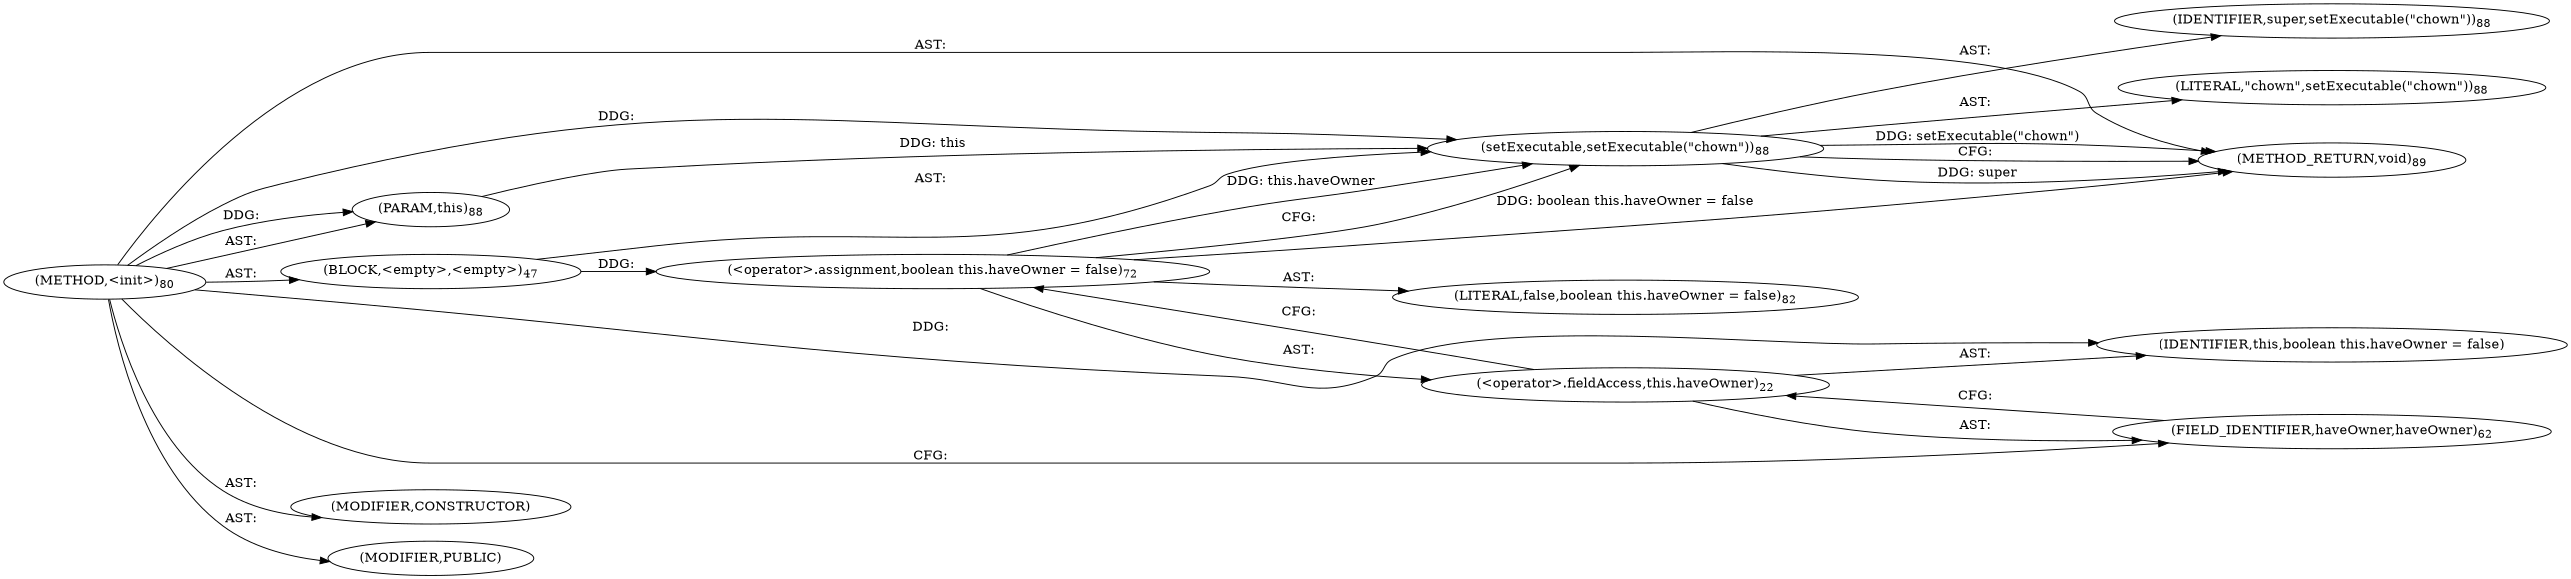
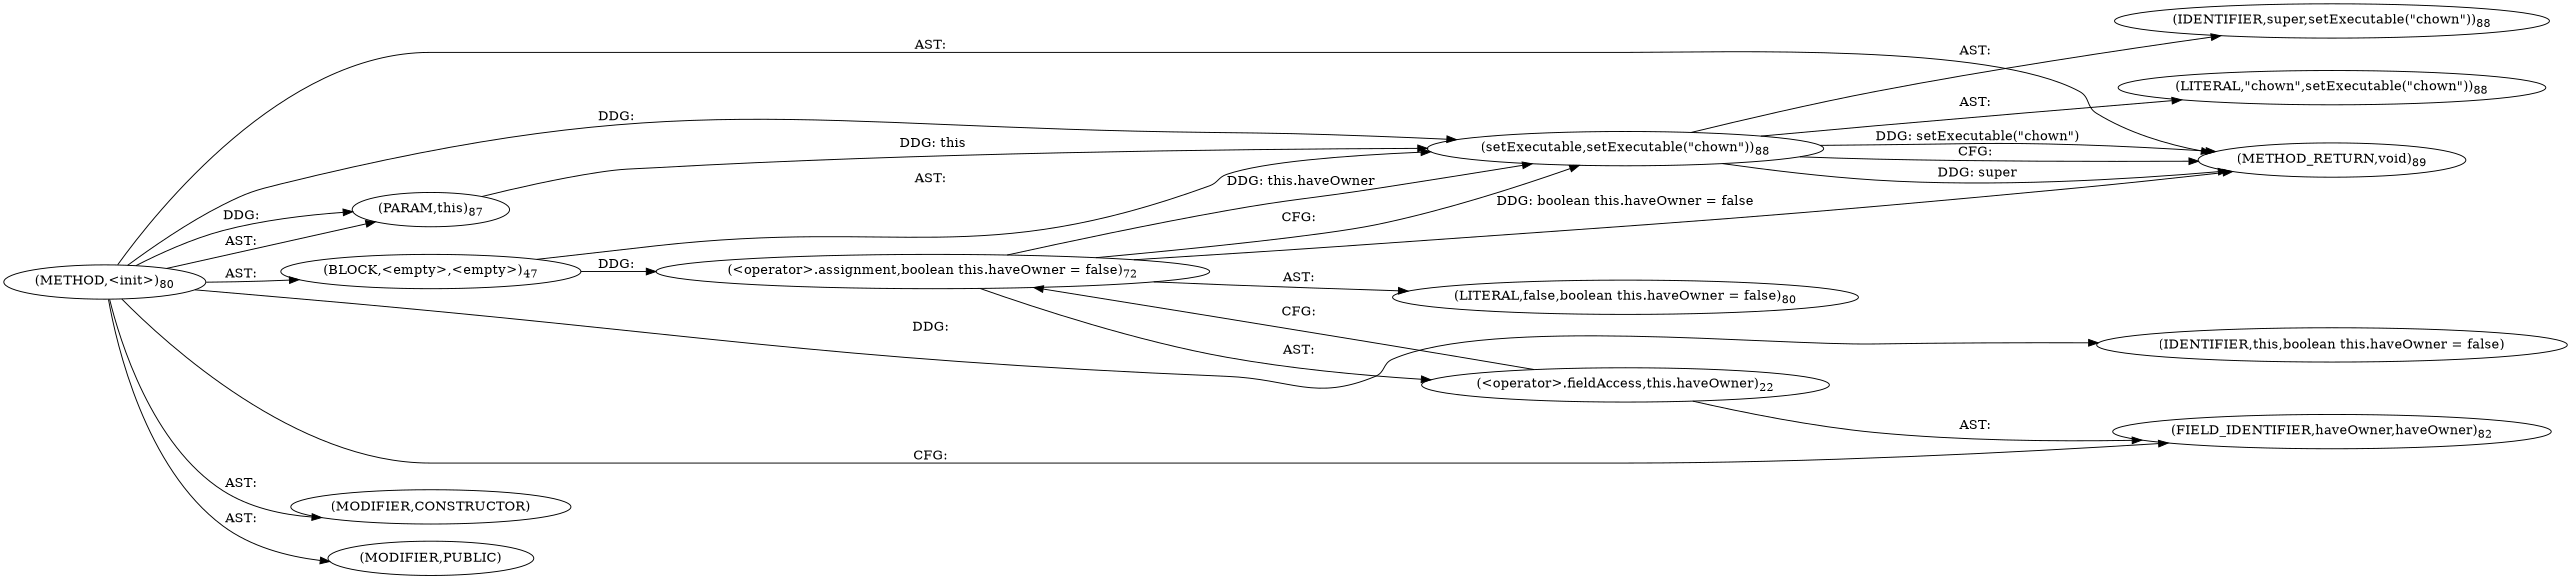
node "(PARAM,this)": text "88" -> "87"
node "(LITERAL,false,boolean this.haveOwner = false)": text "82" -> "80"
edge "(<operator>.fieldAccess,this.haveOwner)" -> "(IDENTIFIER,this,boolean this.haveOwner = false)": removed, label "AST:"
edge "(FIELD_IDENTIFIER,haveOwner,haveOwner)" -> "(<operator>.fieldAccess,this.haveOwner)": removed, label "CFG:"
node "(FIELD_IDENTIFIER,haveOwner,haveOwner)": text "62" -> "82"
